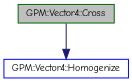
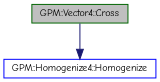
node "GPM::Vector4::Homogenize": label "GPM::Vector4::Homogenize" -> "GPM::Homogenize4::Homogenize"
